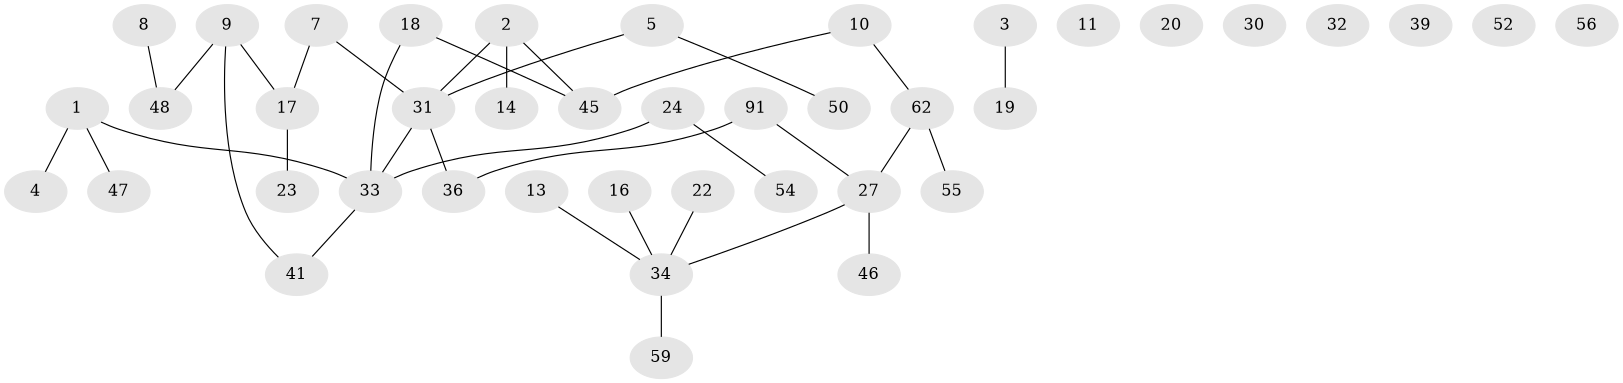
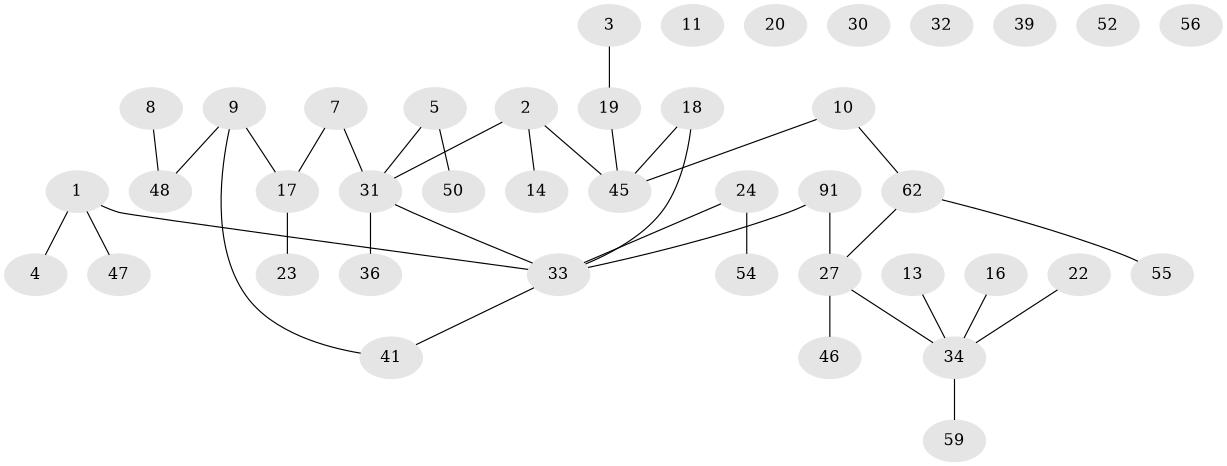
edge "91" -- "36": now "91" -- "33"
edge "19" -- "45": added
